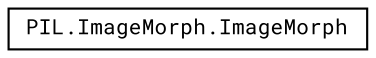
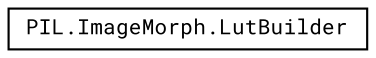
node "PIL.ImageMorph.ImageMorph": label "PIL.ImageMorph.ImageMorph" -> "PIL.ImageMorph.LutBuilder"
